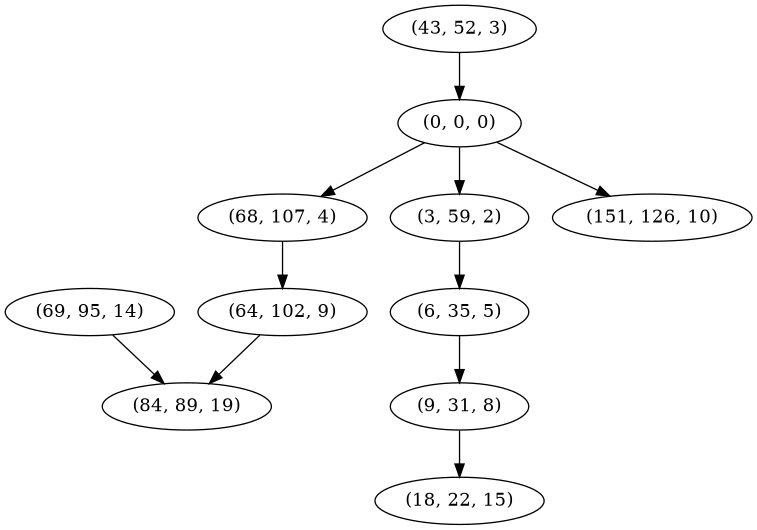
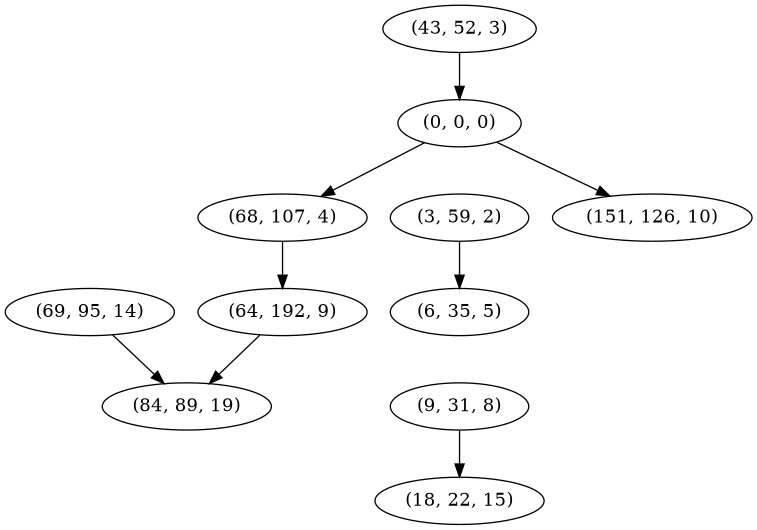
edge "(0, 0, 0)" -> "(3, 59, 2)": removed
node "(64, 102, 9)": label "(64, 102, 9)" -> "(64, 192, 9)"
edge "(6, 35, 5)" -> "(9, 31, 8)": removed
